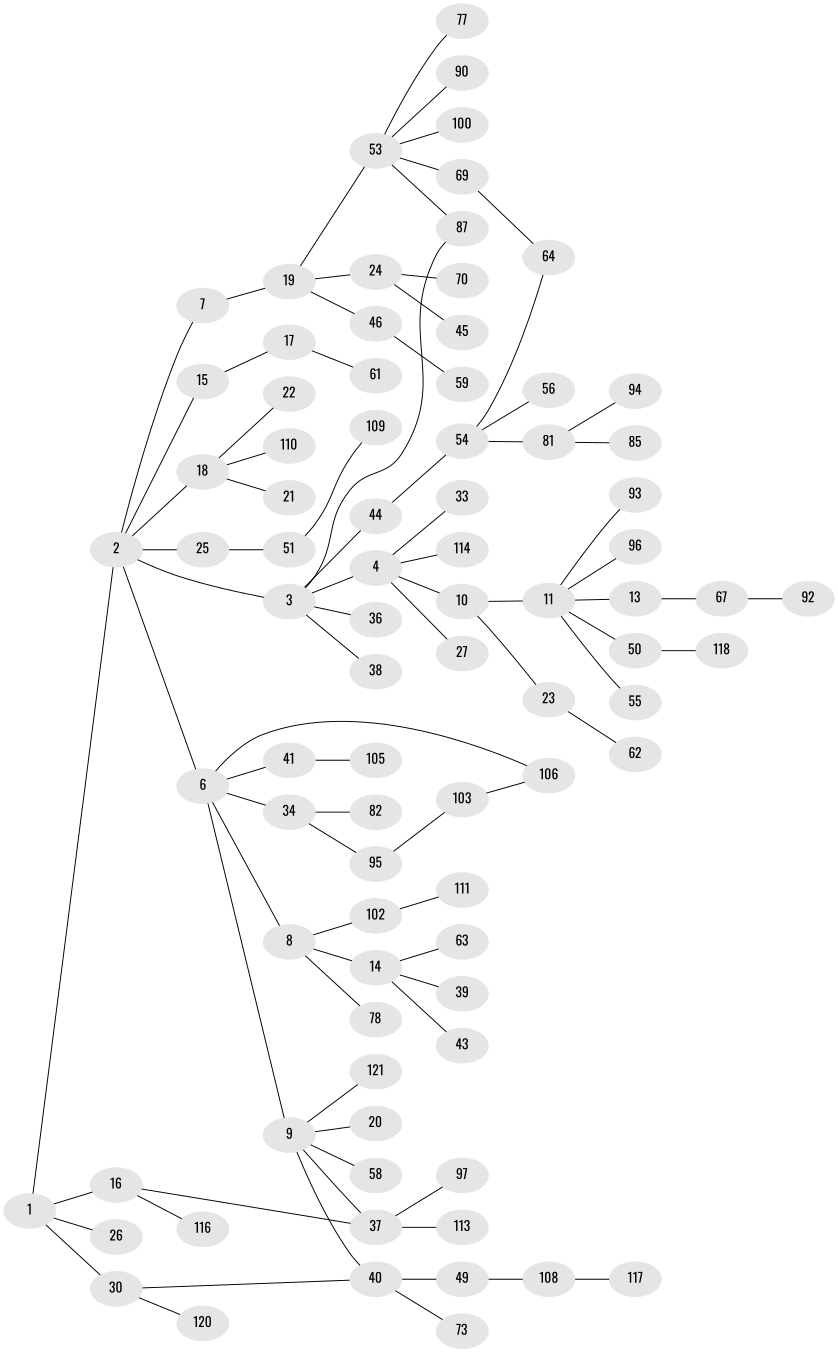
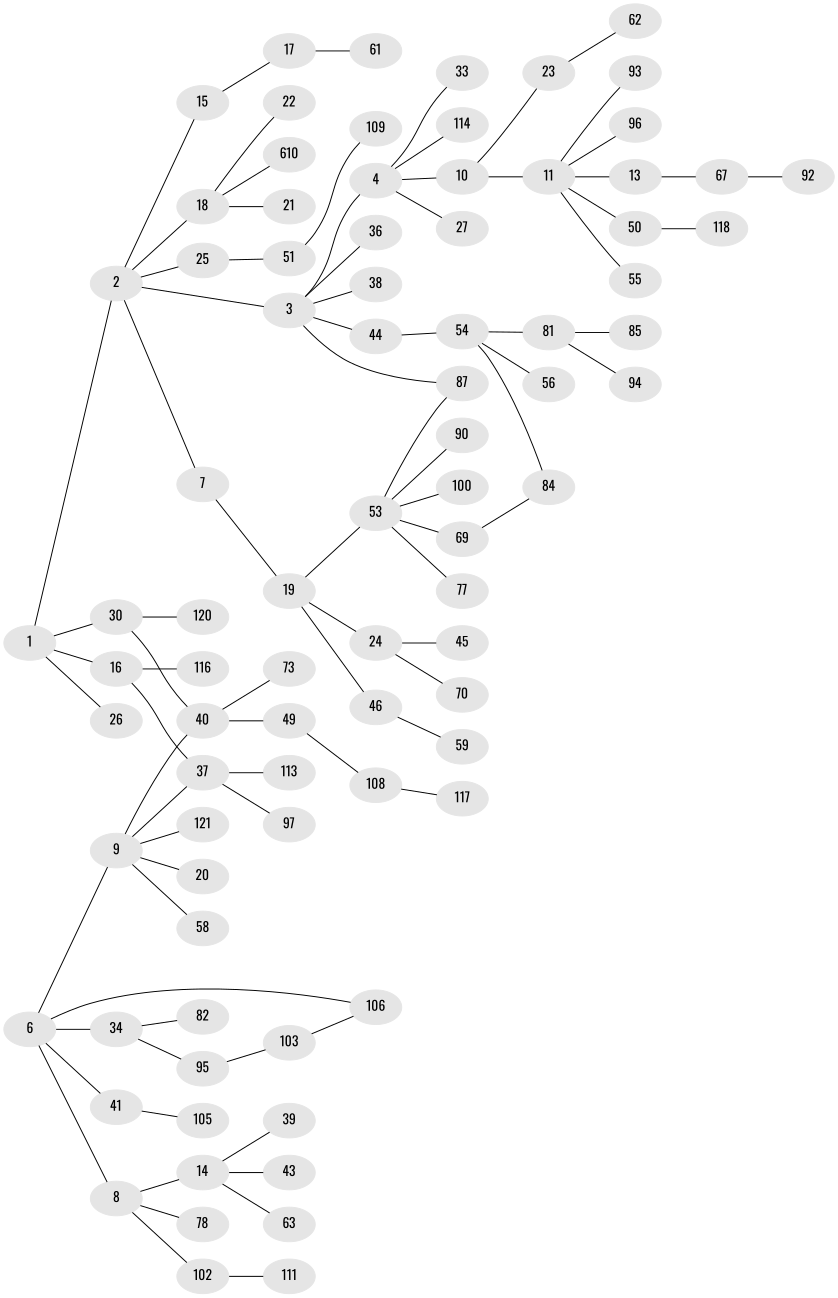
node "64": label "64" -> "84"
node "110": label "110" -> "610"
edge "2" -- "6": removed
